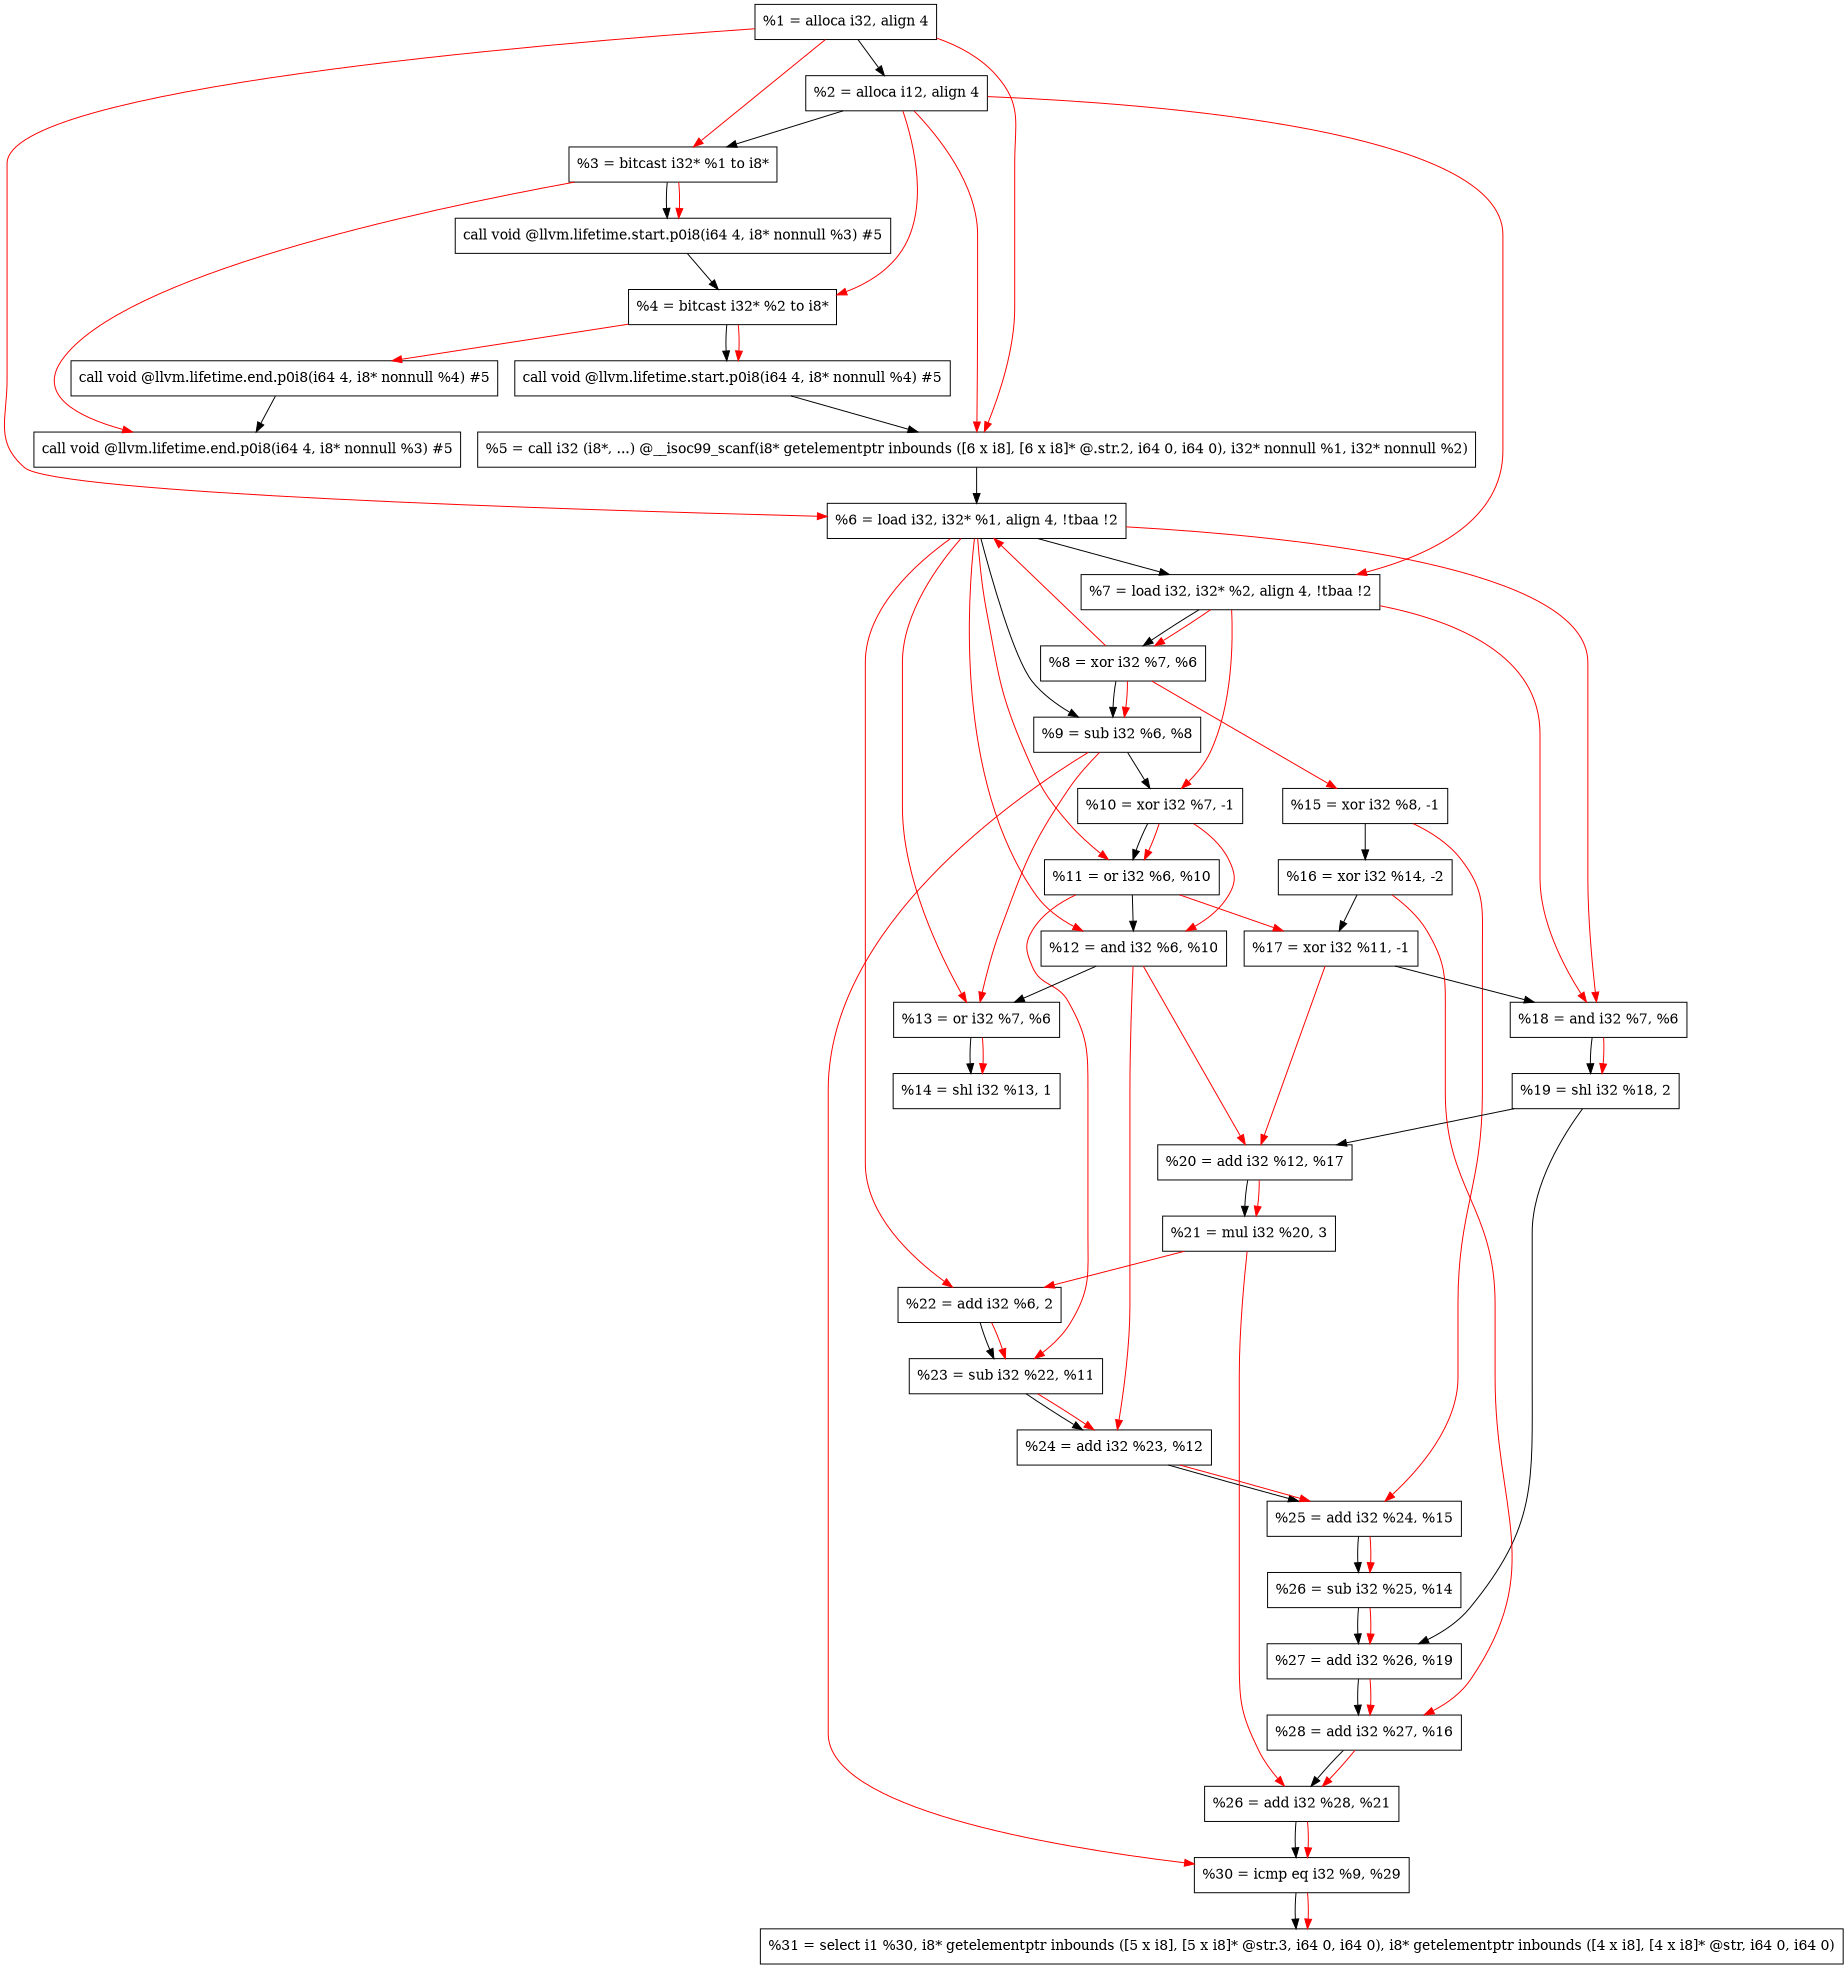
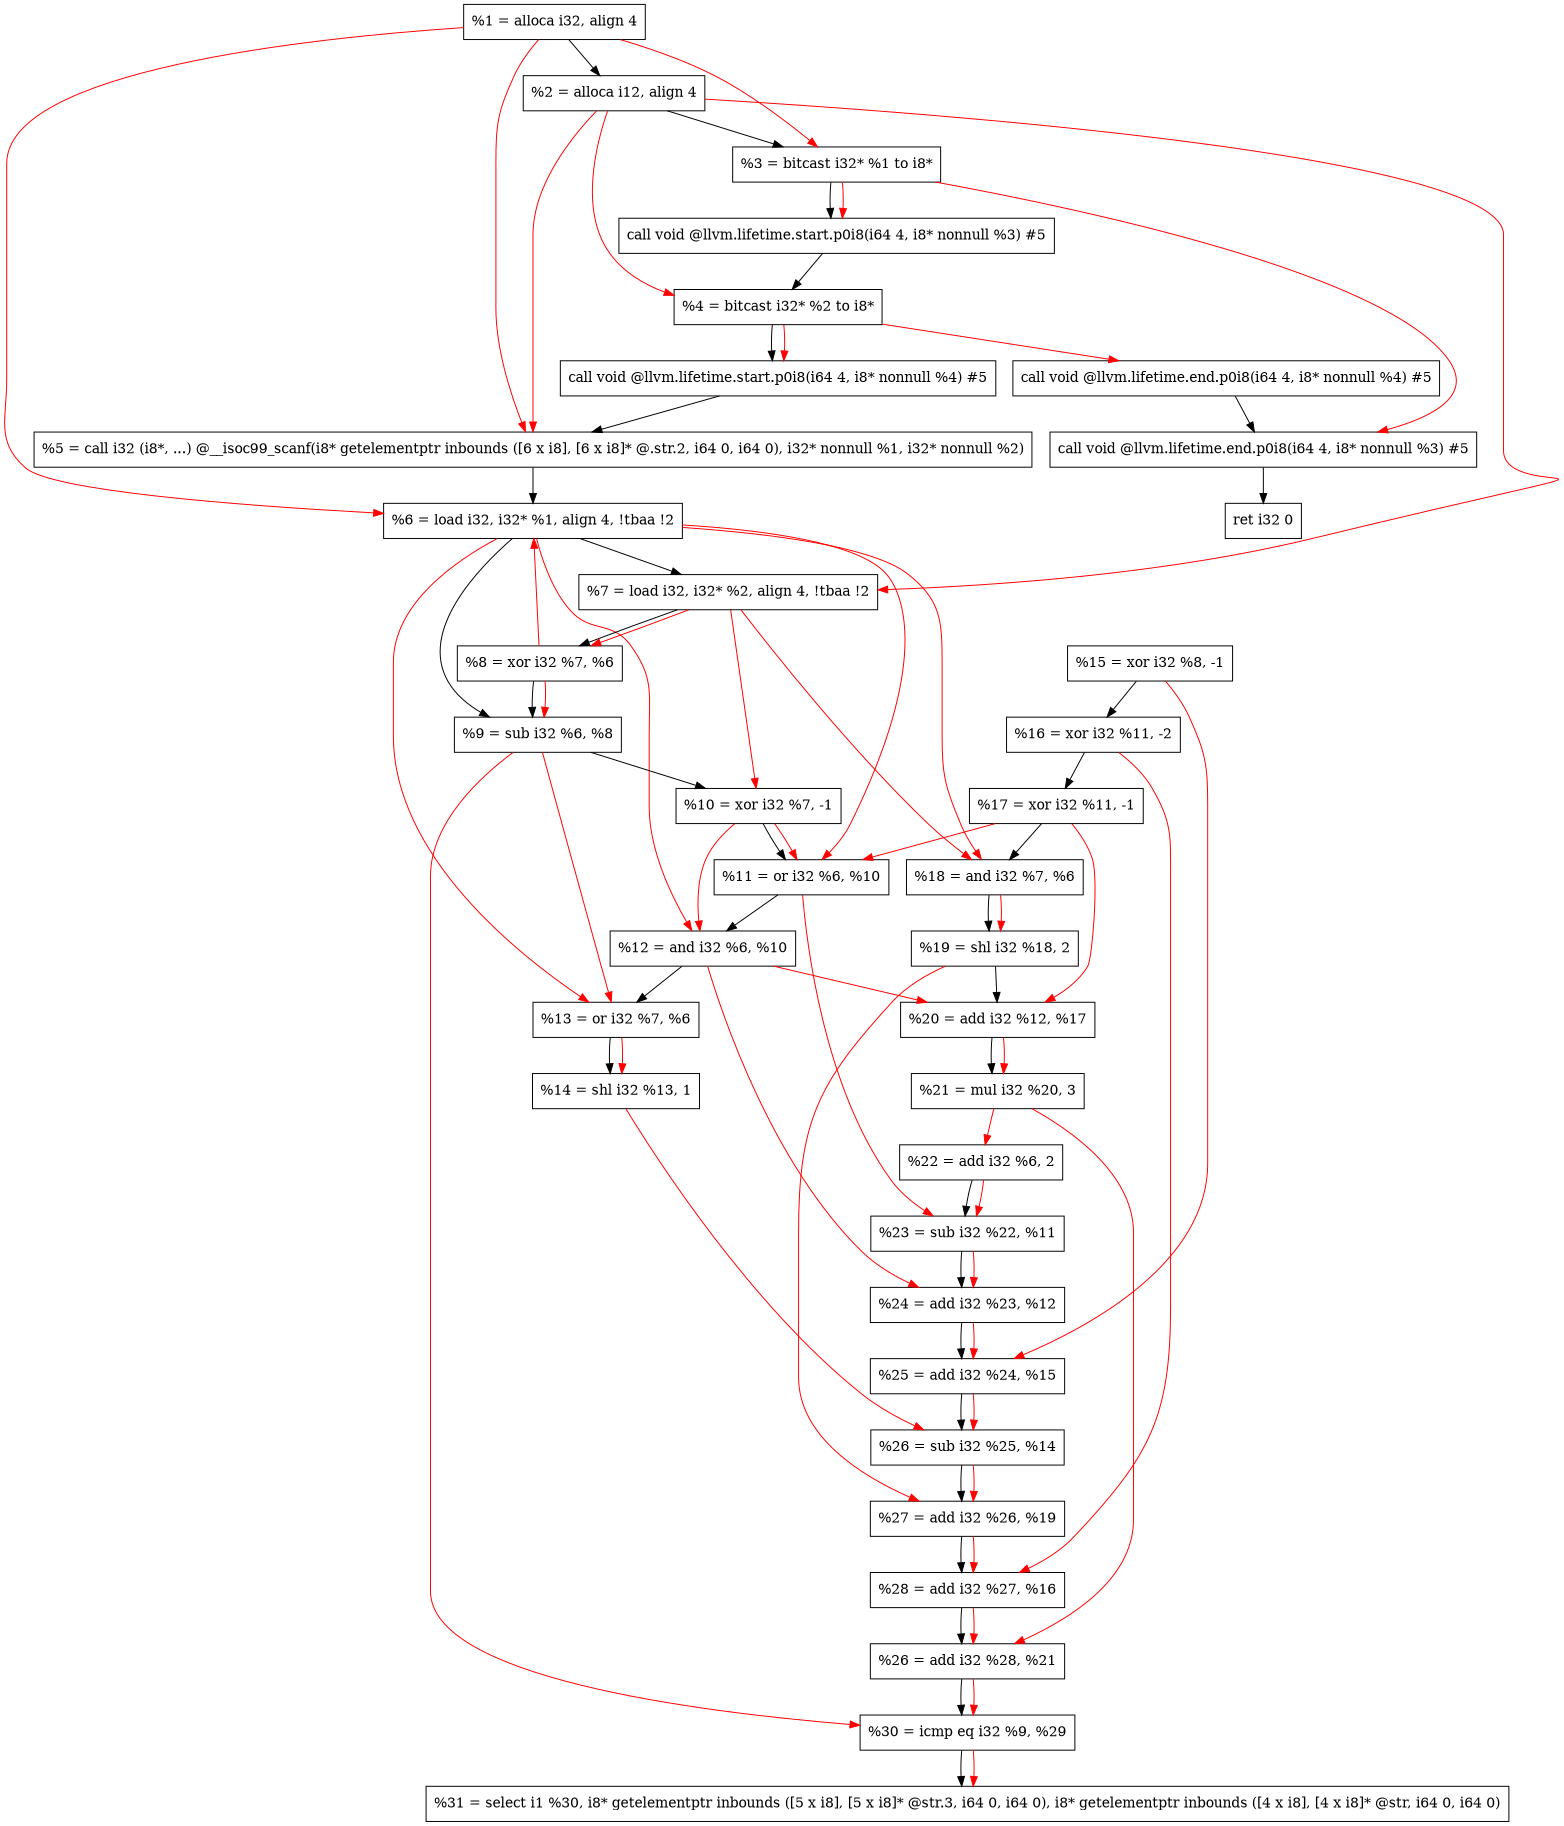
node "ret i32 0": added
edge "%8 = xor i32 %7, %6" -> "%15 = xor i32 %8, -1": removed
node "%16 = xor i32 %14, -2": label "%16 = xor i32 %14, -2" -> "%16 = xor i32 %11, -2"
edge "%6 = load i32, i32* %1, align 4, !tbaa !2" -> "%22 = add i32 %6, 2": removed
edge "%11 = or i32 %6, %10" -> "%17 = xor i32 %11, -1": reversed
edge "%14 = shl i32 %13, 1" -> "%26 = sub i32 %25, %14": added
edge "%19 = shl i32 %18, 2" -> "%27 = add i32 %26, %19": color black -> red
